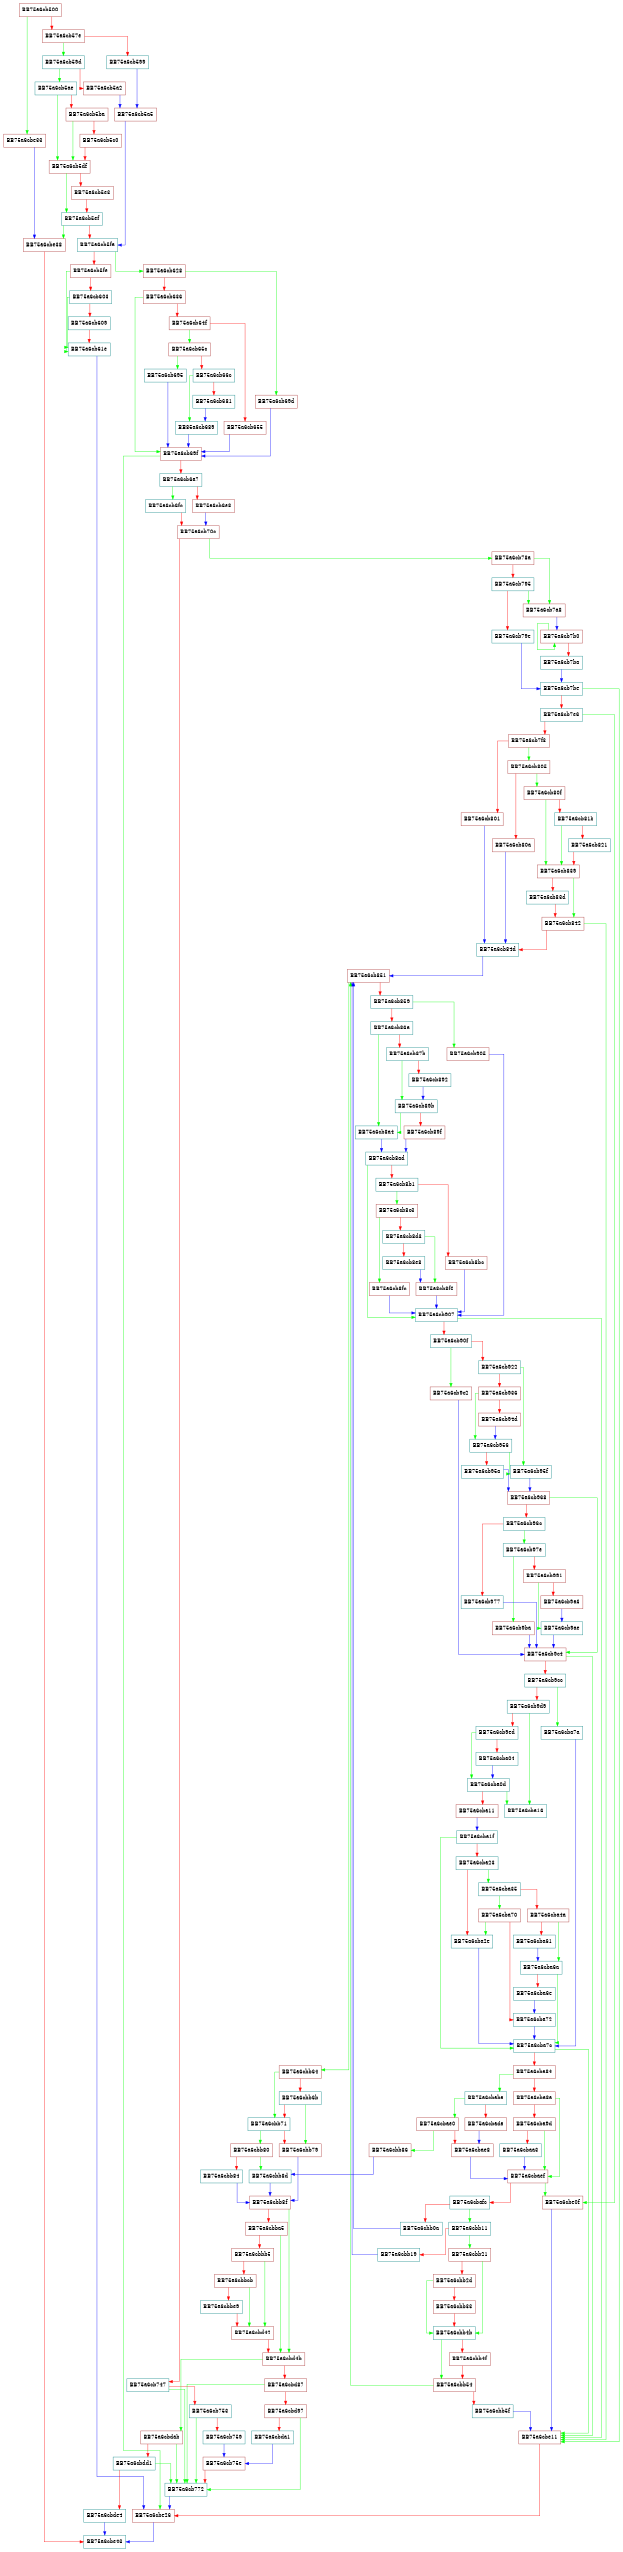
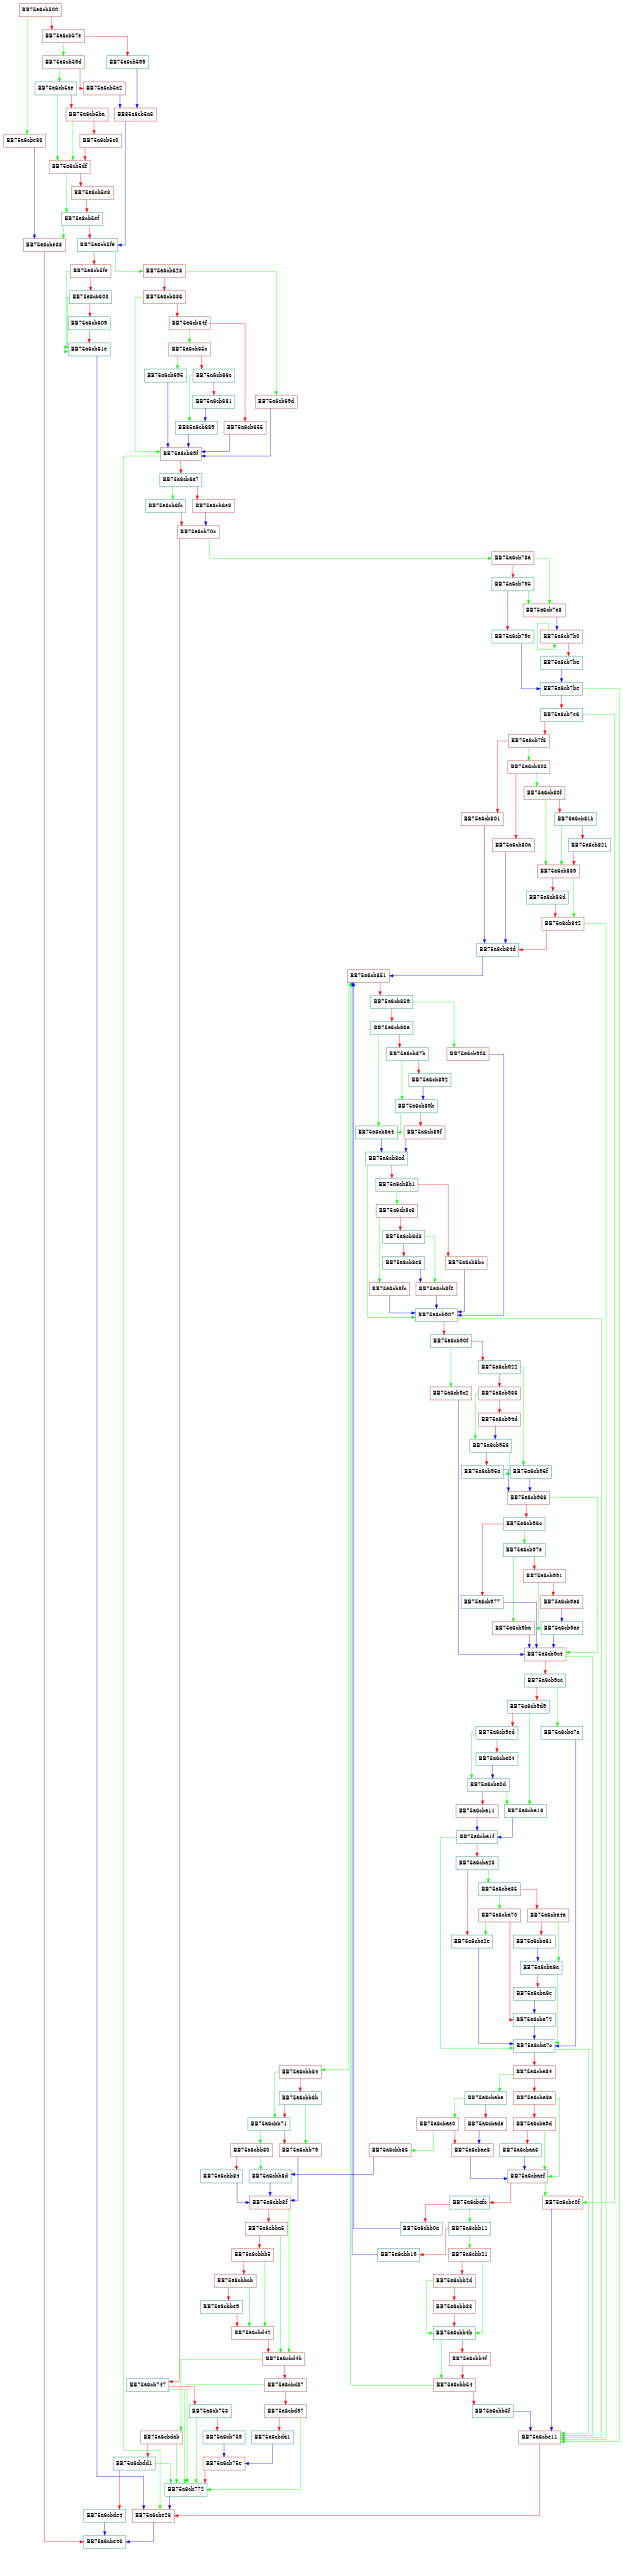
node "BB75a6cb59d": color teal -> brown
node "BB75a6cb5a5": label "BB75a6cb5a5" -> "BB85a6cb5a5"
node "BB75a6cb81b": label "BB75a6cb81b" -> "BB76a6cb81b"
edge "BB75a6cba16" -> "BB75a6cba1f": added
